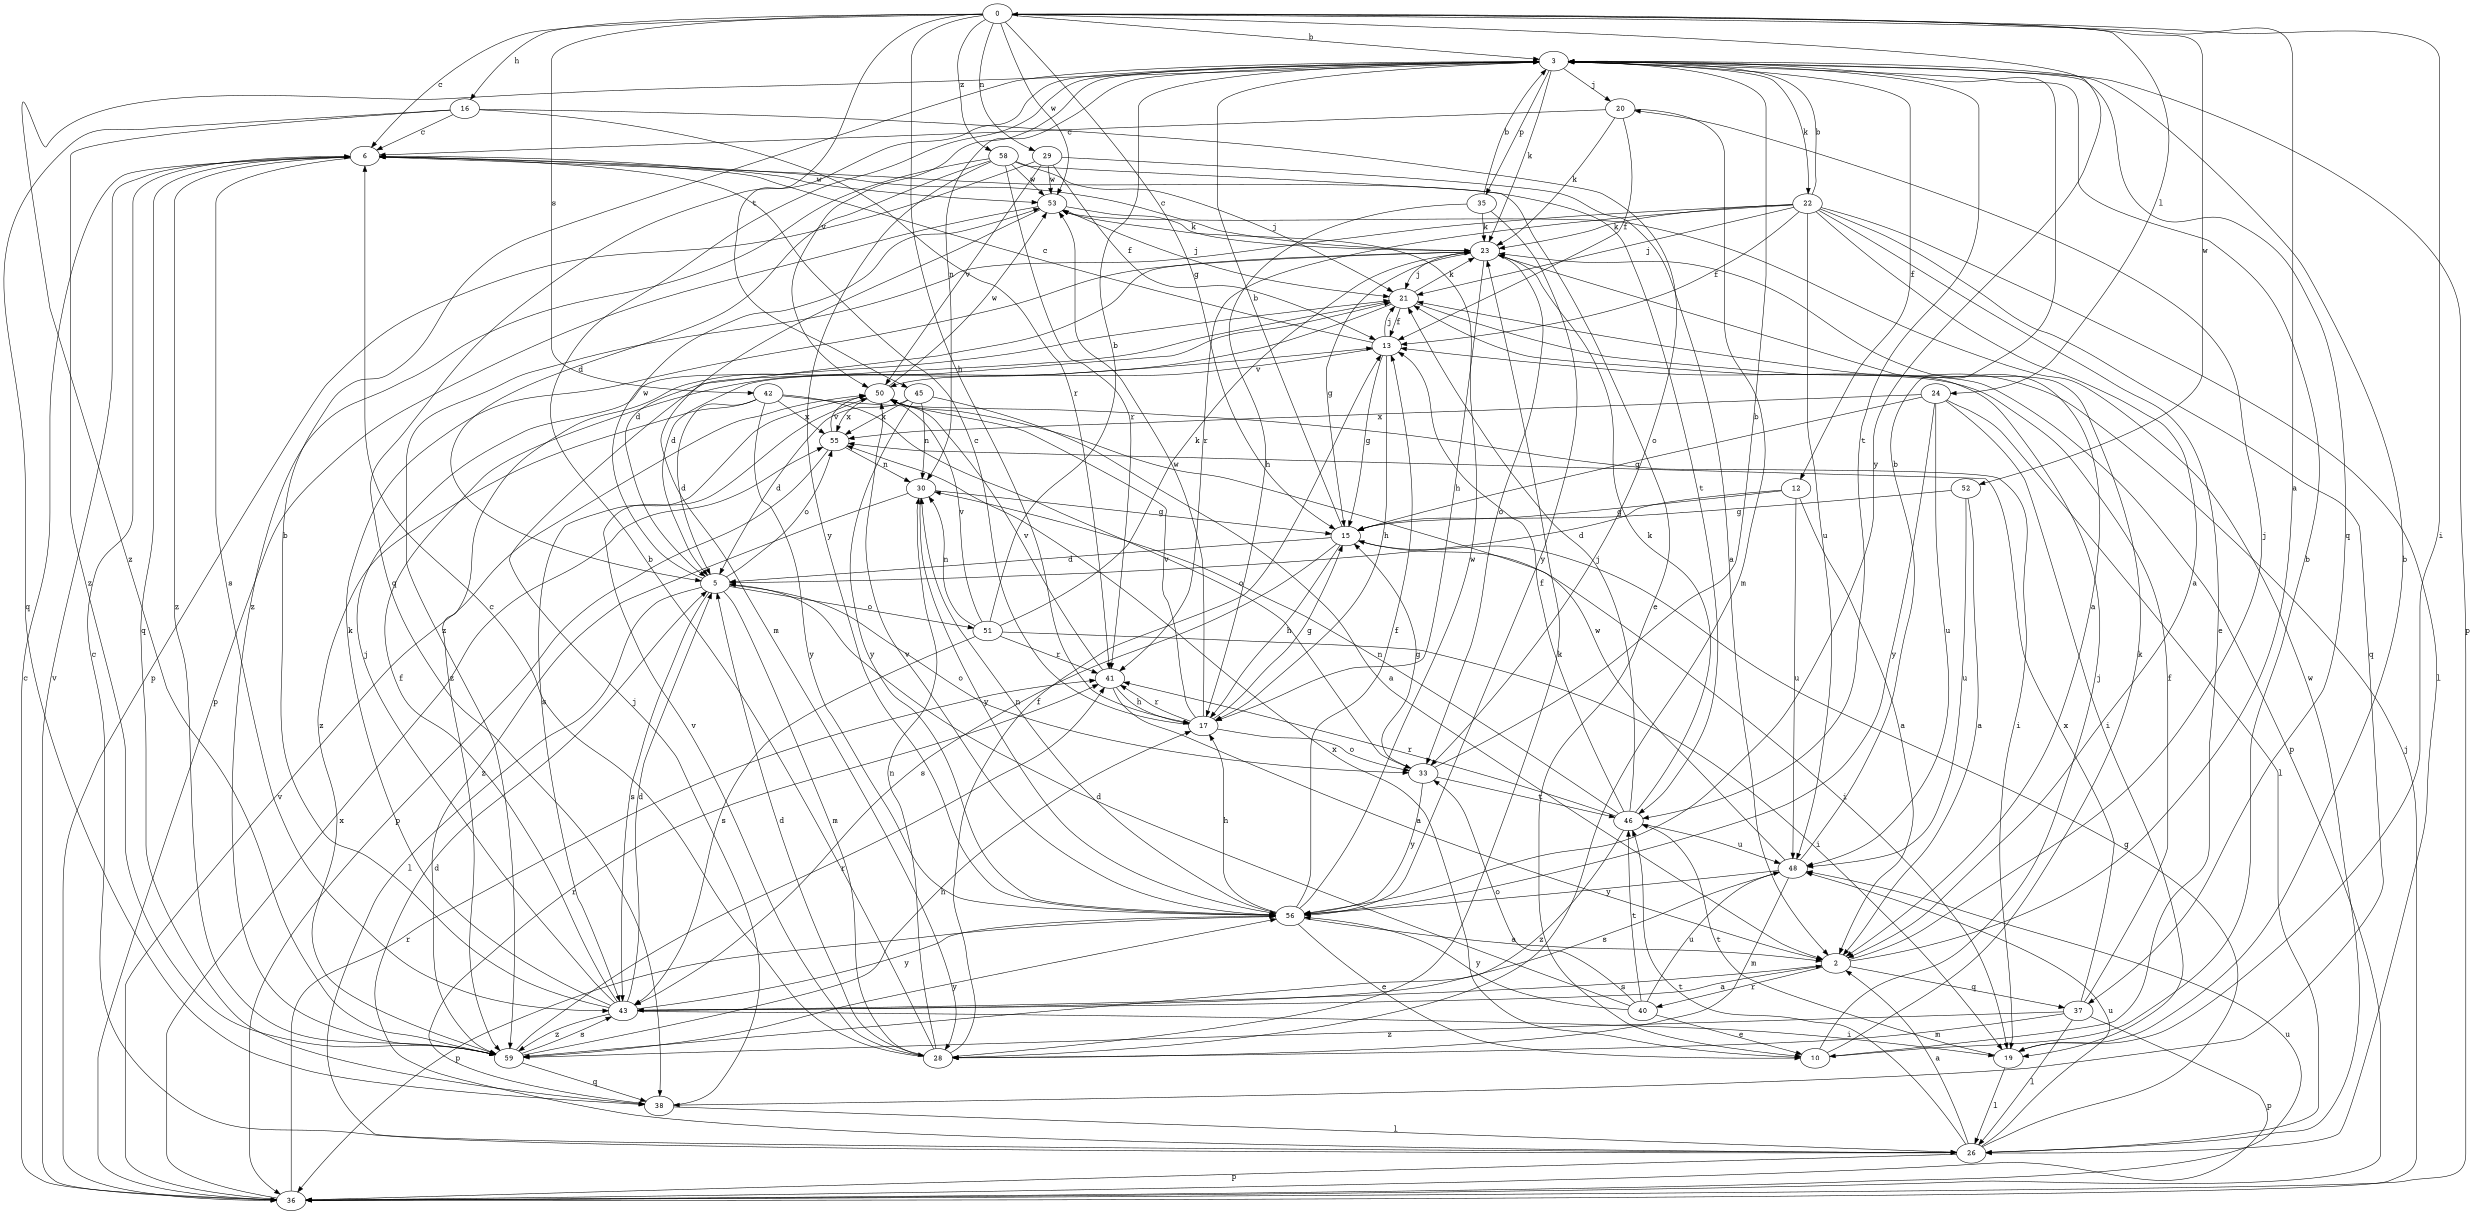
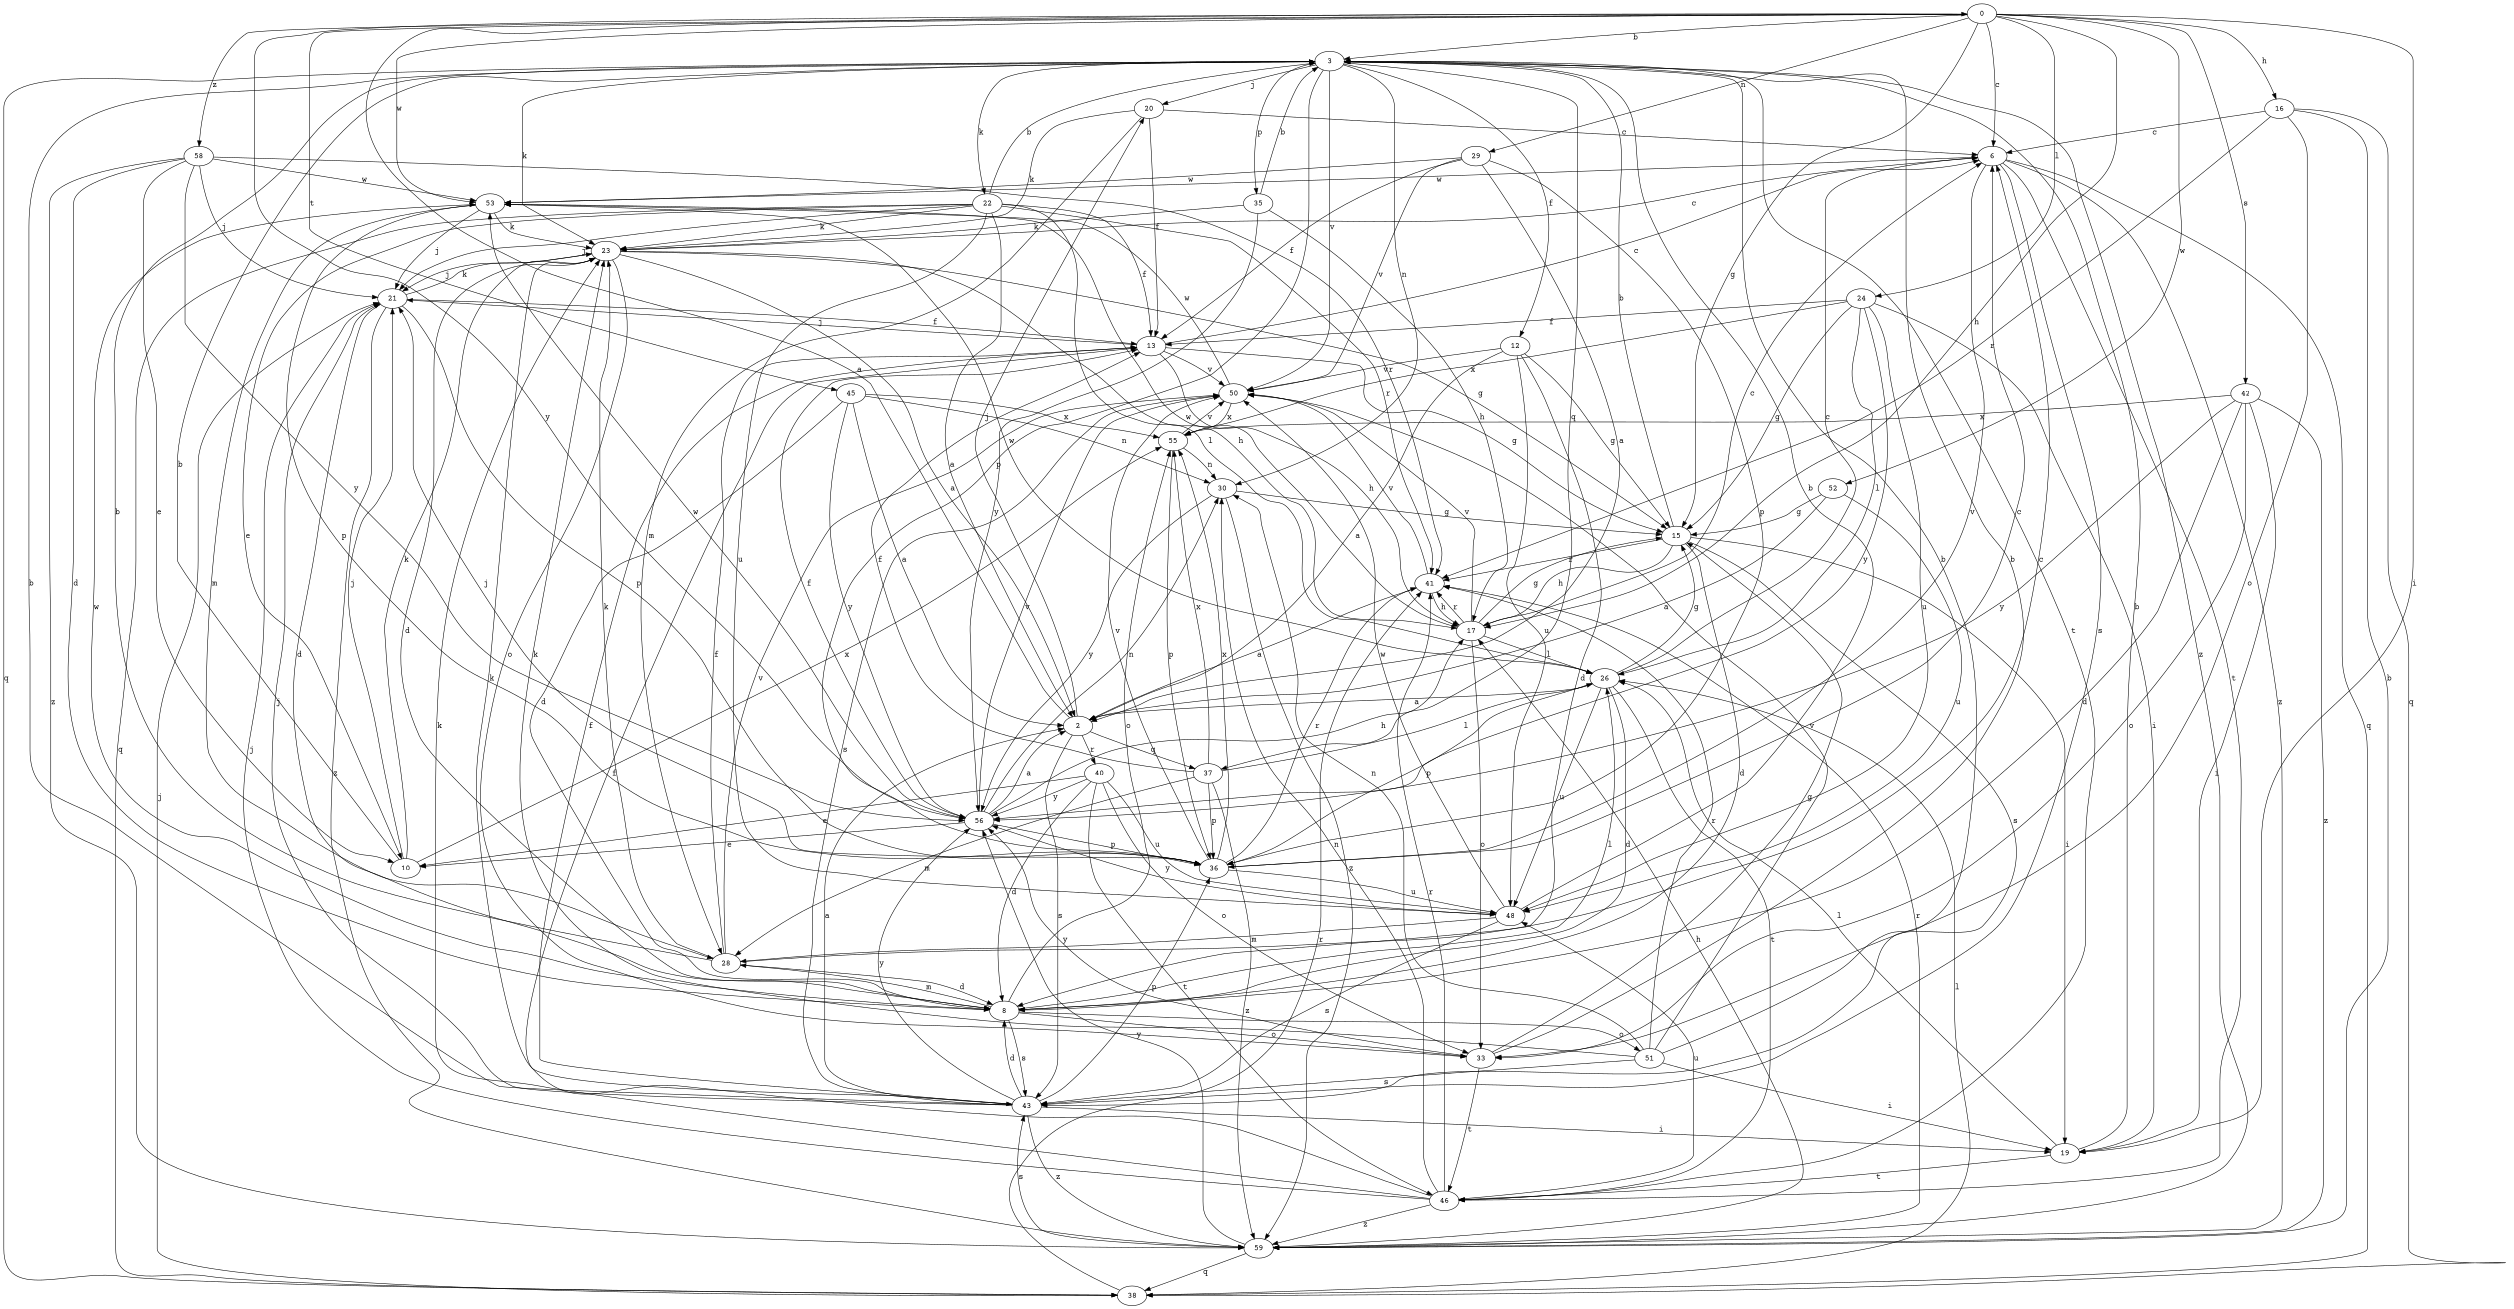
edge "24" -> "13": added, label "f"
edge "22" -> "59": removed, label "z"
edge "12" -> "50": added, label "v"
edge "15" -> "41": added, label "r"
edge "16" -> "59": label "z" -> "b"
node "5": label "5" -> "8"
edge "17" -> "26": added, label "l"
edge "28" -> "30": removed, label "n"
edge "43" -> "36": added, label "p"
